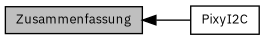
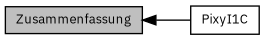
node "PixyI2C": label "PixyI2C" -> "PixyI1C"
